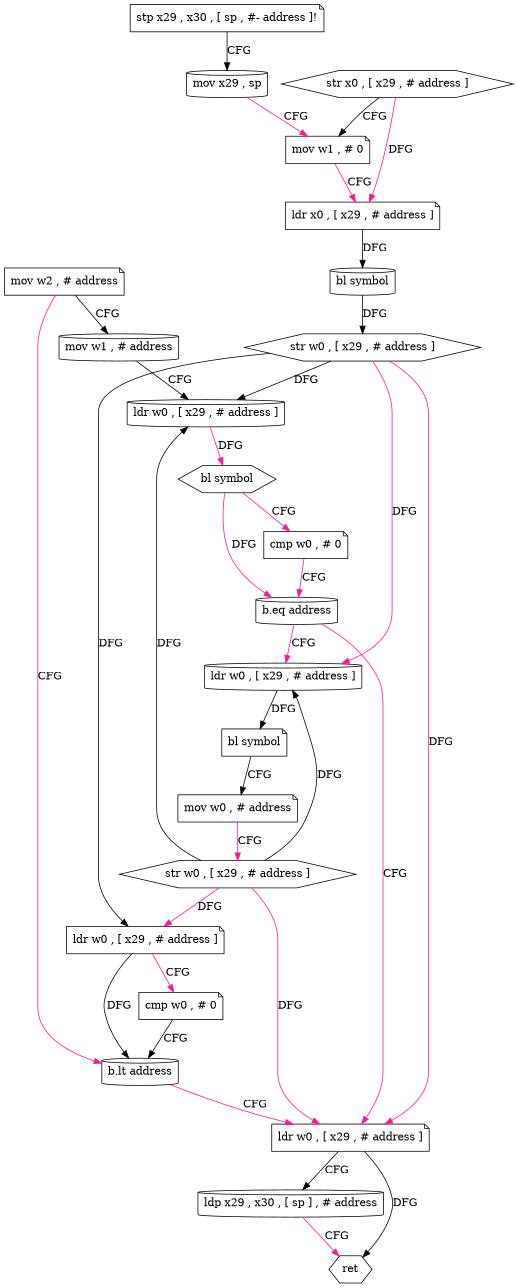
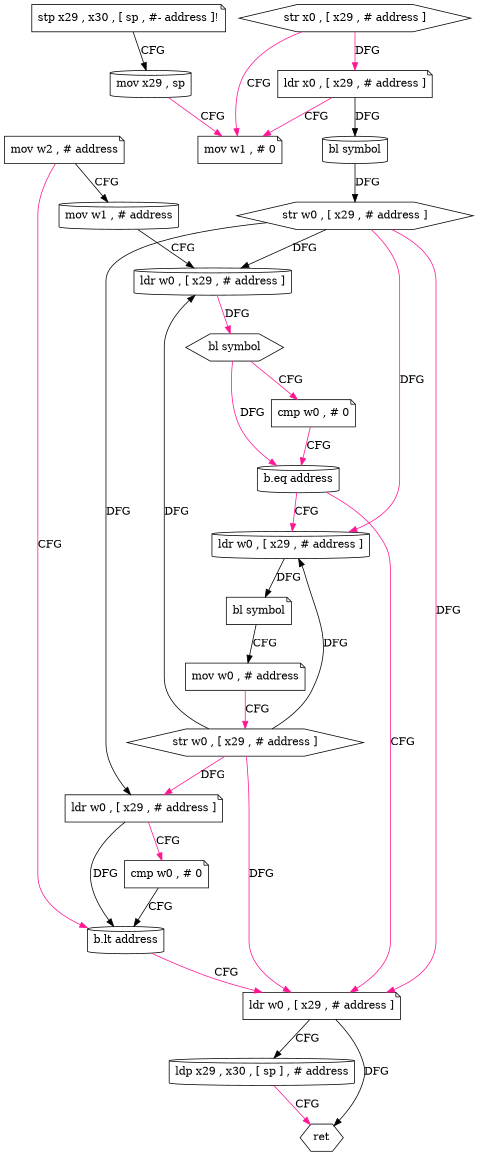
edge "str x0 , [ x29 , # address ]" -> "mov w1 , # 0": color black -> deeppink
edge "mov w1 , # 0" -> "ldr x0 , [ x29 , # address ]": reversed
